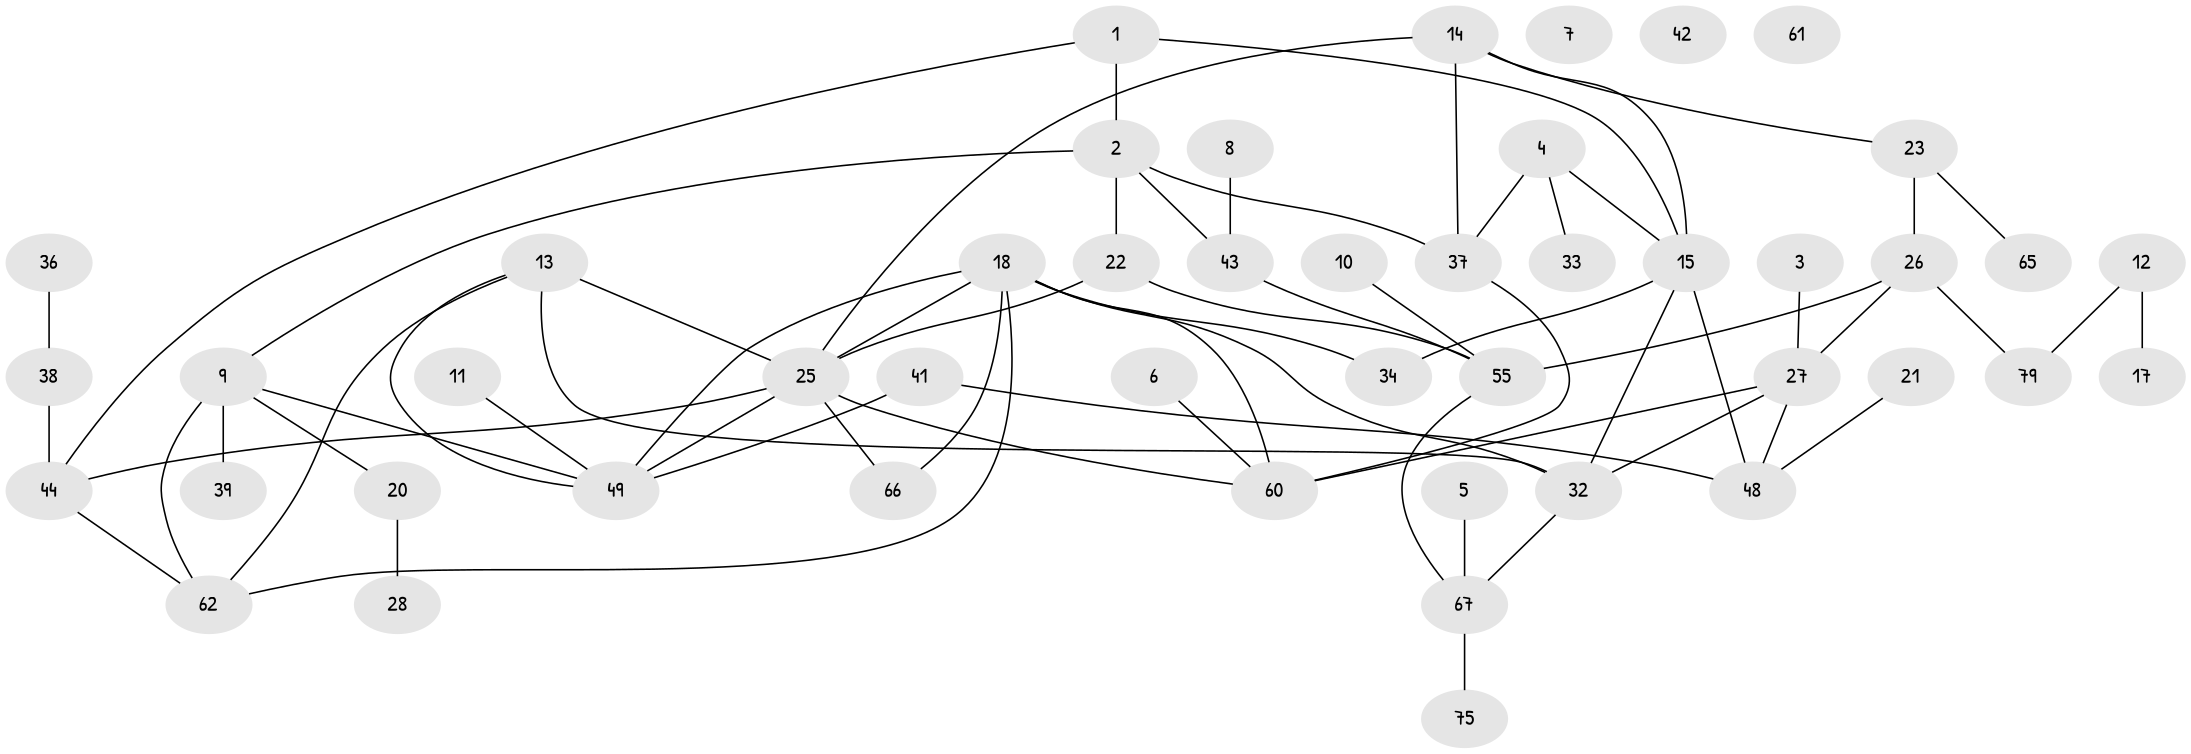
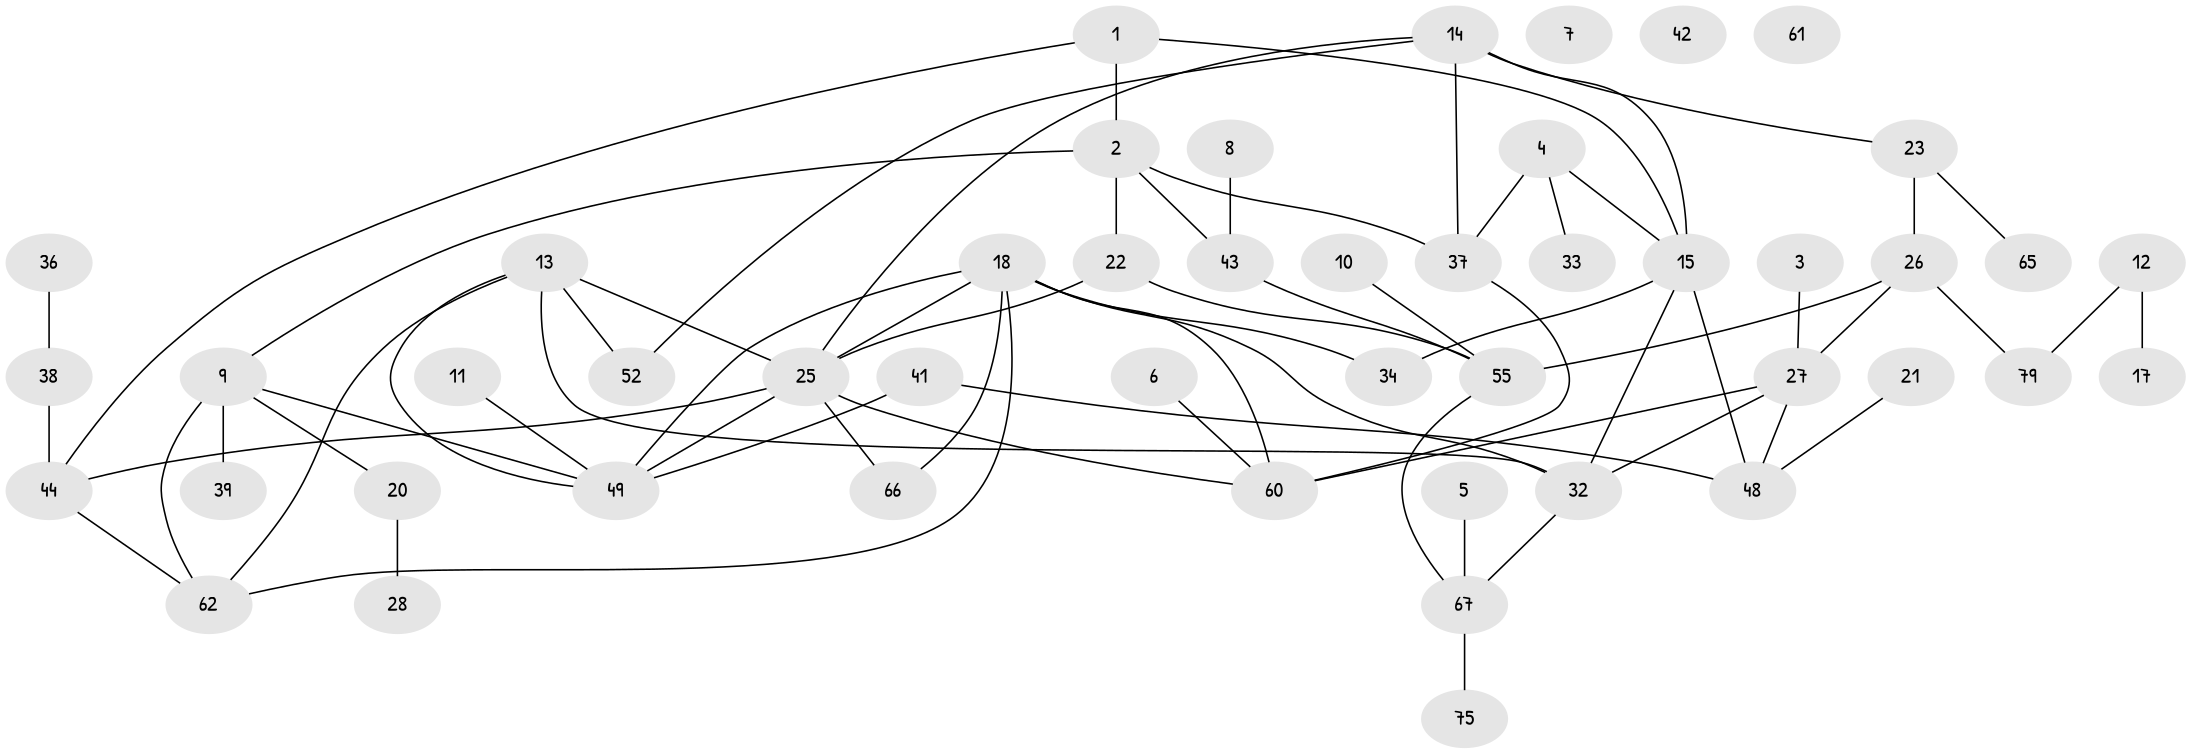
node "52": added
